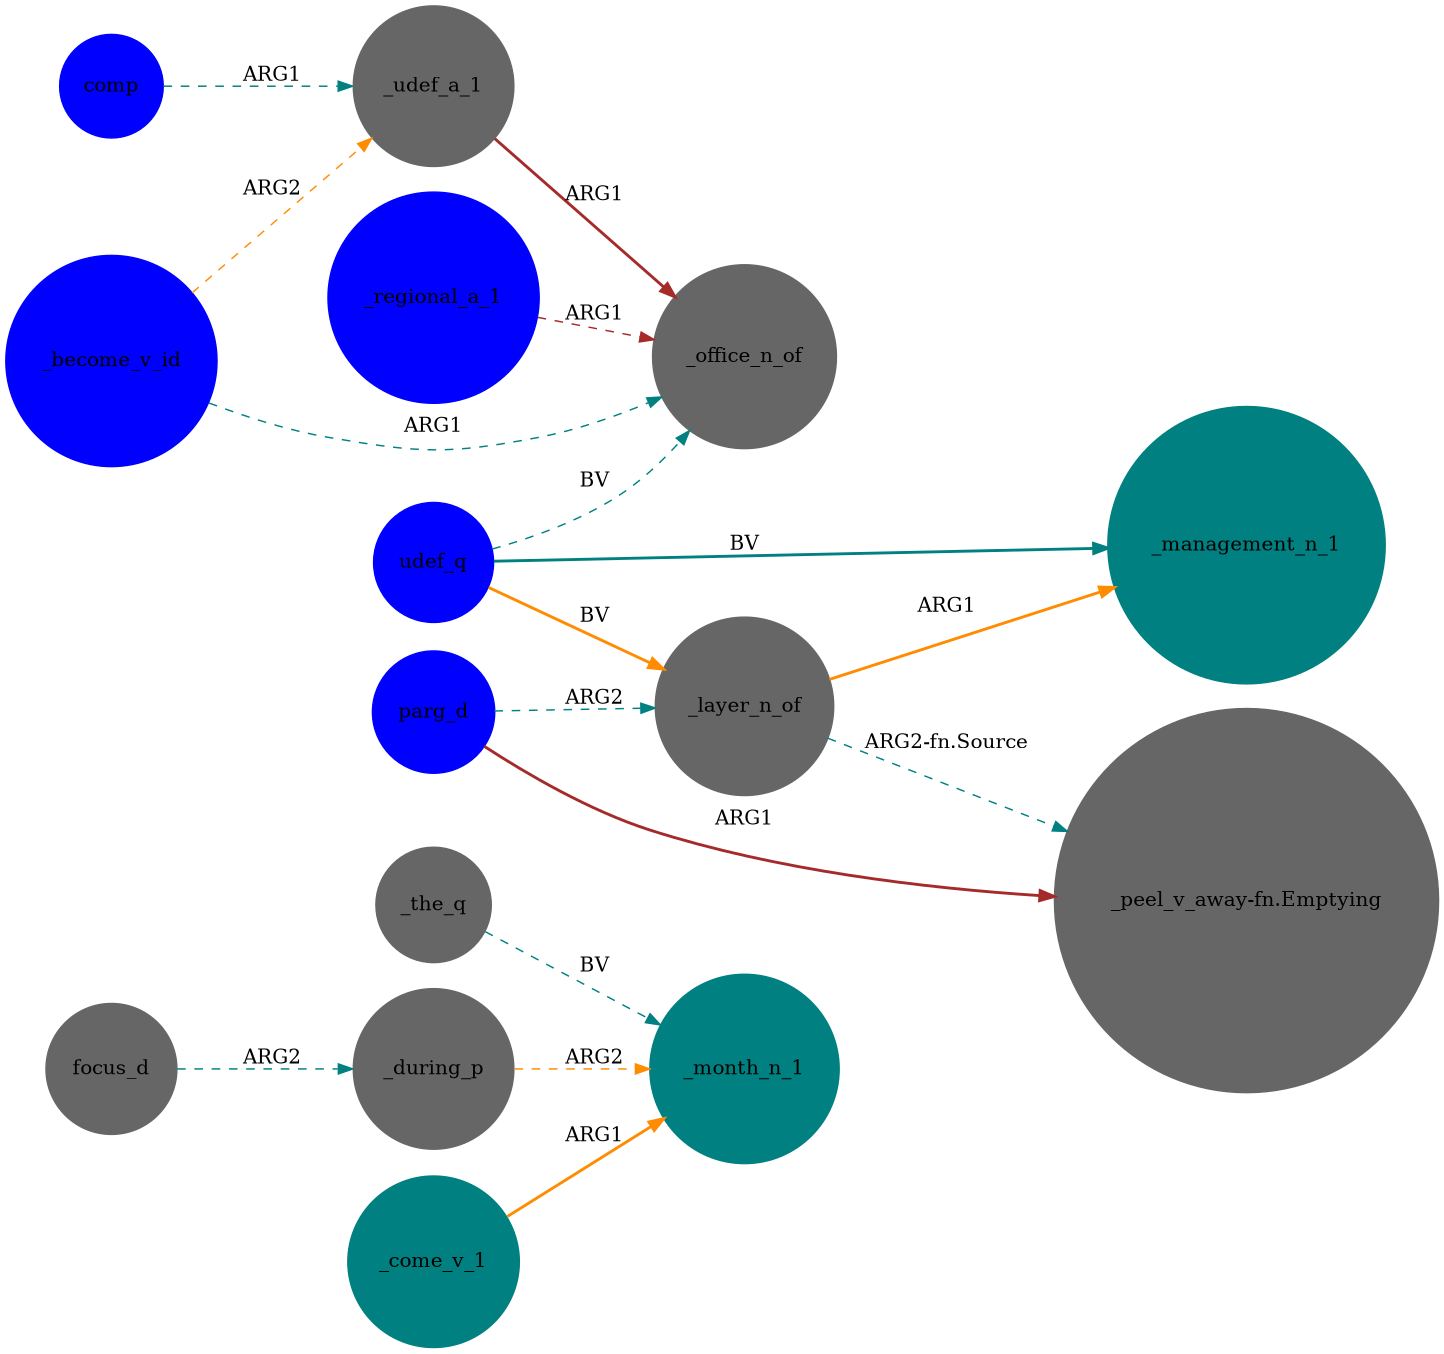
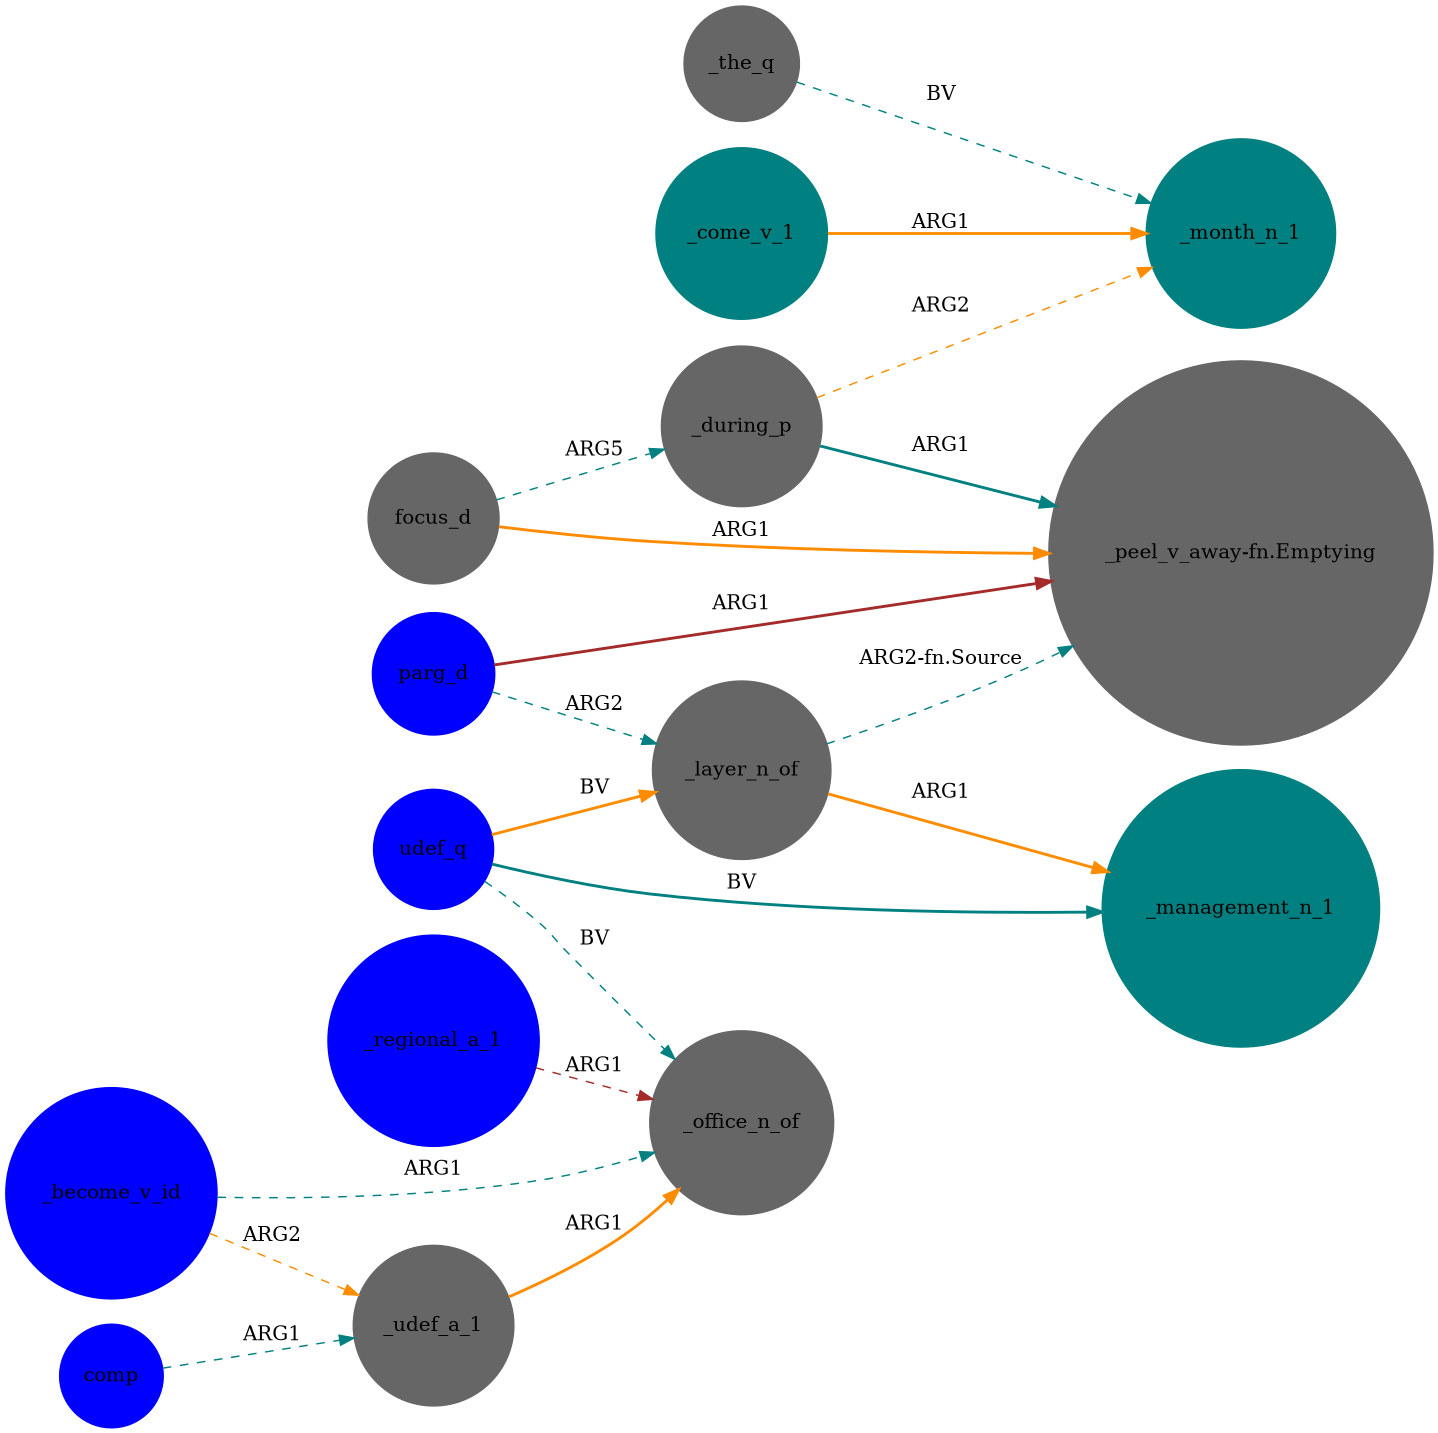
edge "_udef_a_1" -> "_office_n_of": color brown -> darkorange
edge "_during_p" -> "_peel_v_away-fn.Emptying": added, label "ARG1"
edge "focus_d" -> "_peel_v_away-fn.Emptying": added, label "ARG1"
edge "focus_d" -> "_during_p": label "ARG2" -> "ARG5"
